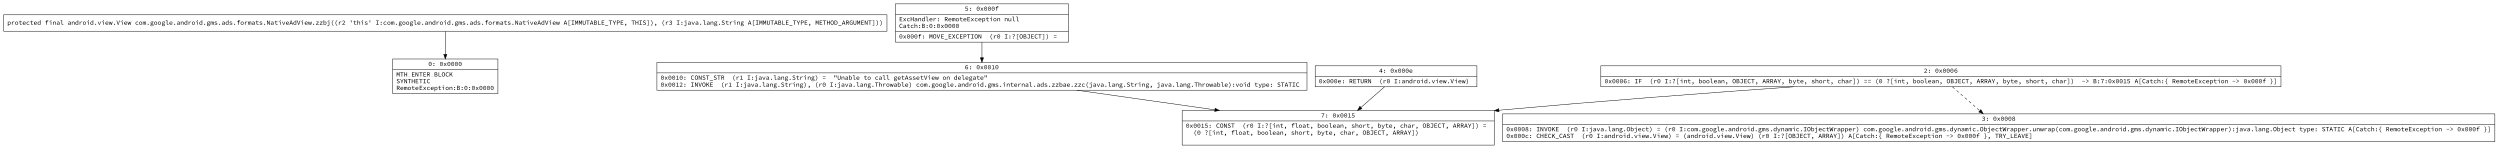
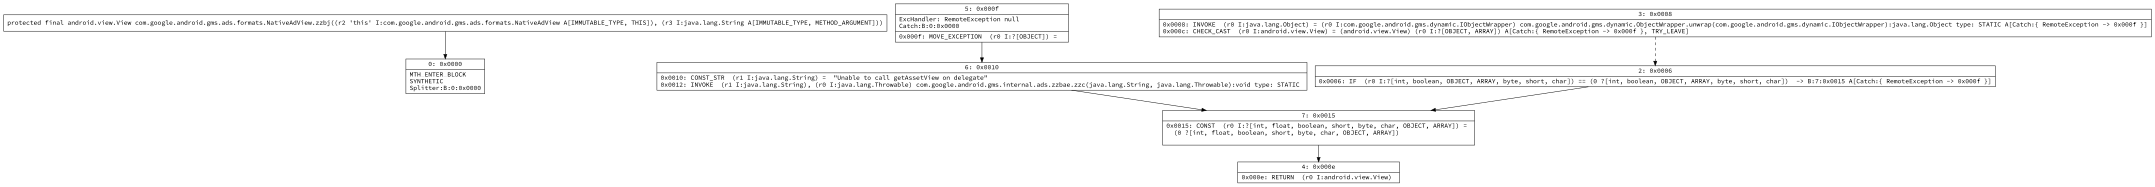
node "0: 0x0000": text "RemoteException:B:0:0x0000" -> "Splitter:B:0:0x0000"
edge "4: 0x000e" -> "7: 0x0015": reversed
edge "2: 0x0006" -> "3: 0x0008": reversed
